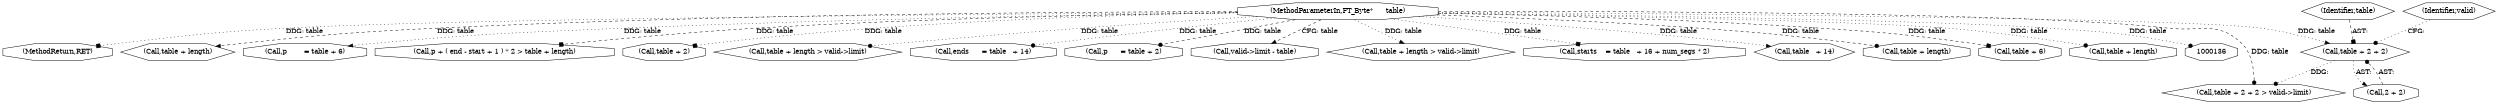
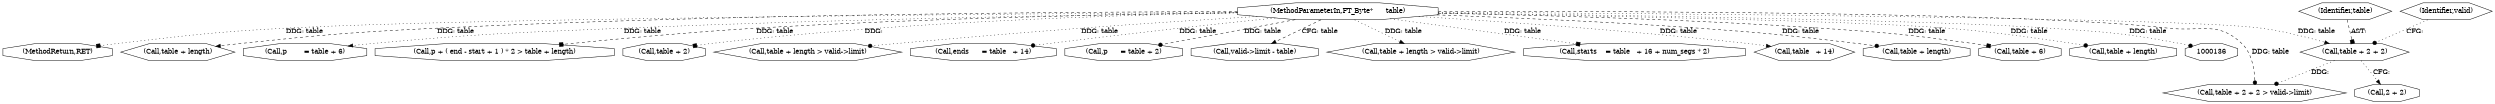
edge "(MethodParameterIn,FT_Byte*      table)" -> "(Call,table + 2)": label "DDG: table" -> "DDG: "
edge "(Call,table + 2 + 2)" -> "(Call,2 + 2)": label "AST: " -> "CFG: "
edge "(Call,2 + 2)" -> "(Call,table + 2 + 2)": removed, label "AST:"
